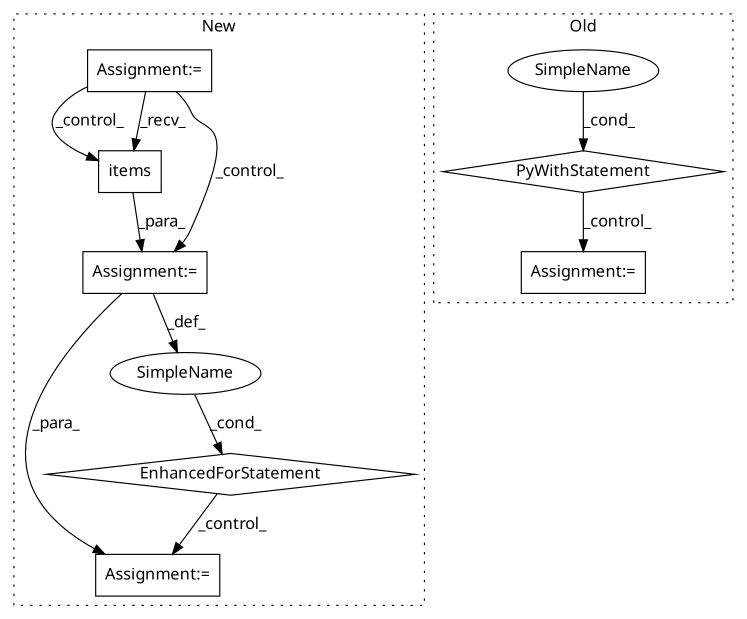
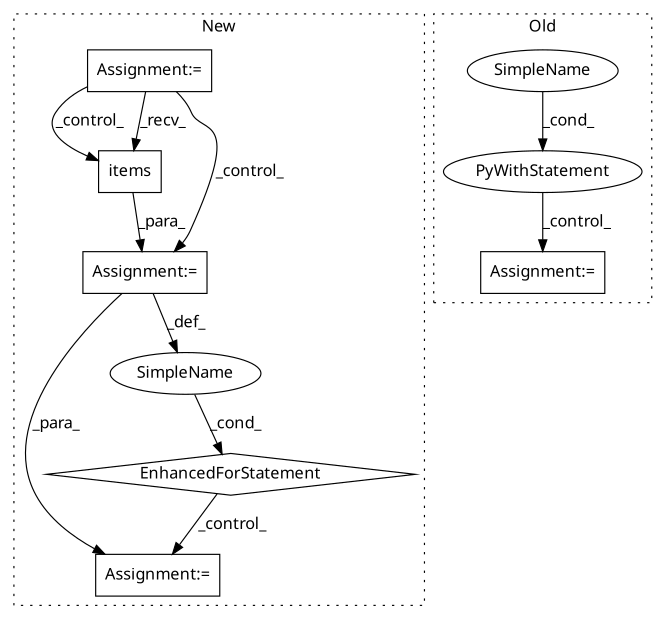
node "PyWithStatement": shape diamond -> ellipse
